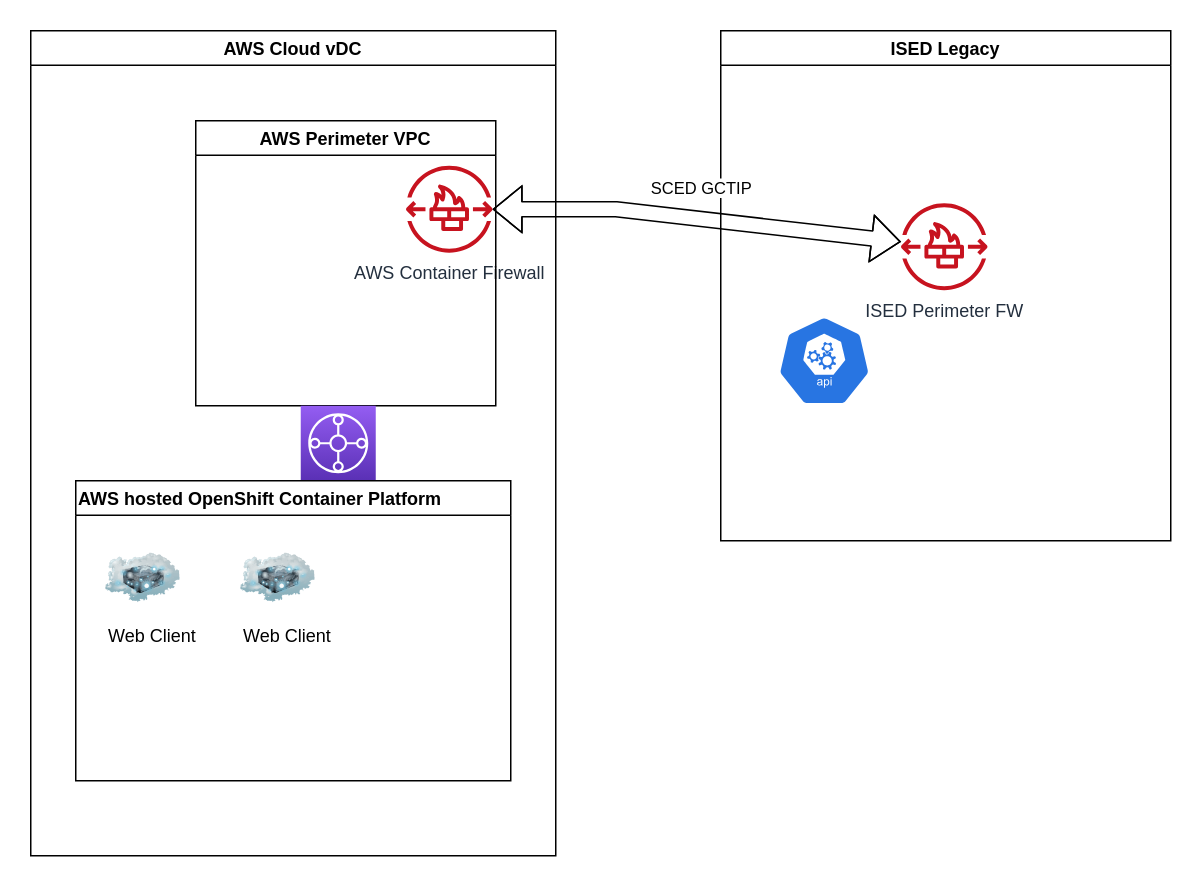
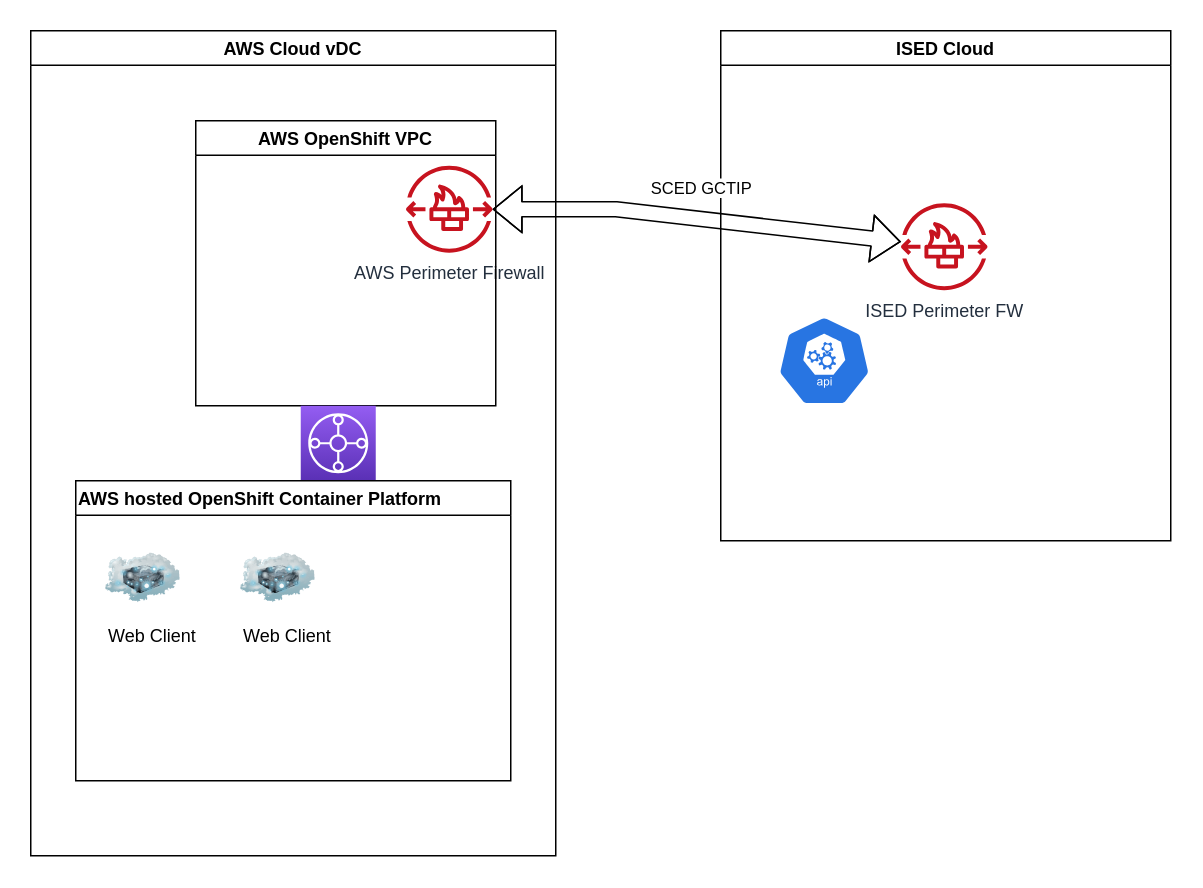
node "ISED Legacy": label "ISED Legacy" -> "ISED Cloud"
node "AWS Perimeter VPC": label "AWS Perimeter VPC" -> "AWS OpenShift VPC"
node "AWS Container Firewall": label "AWS Container Firewall" -> "AWS Perimeter Firewall"
